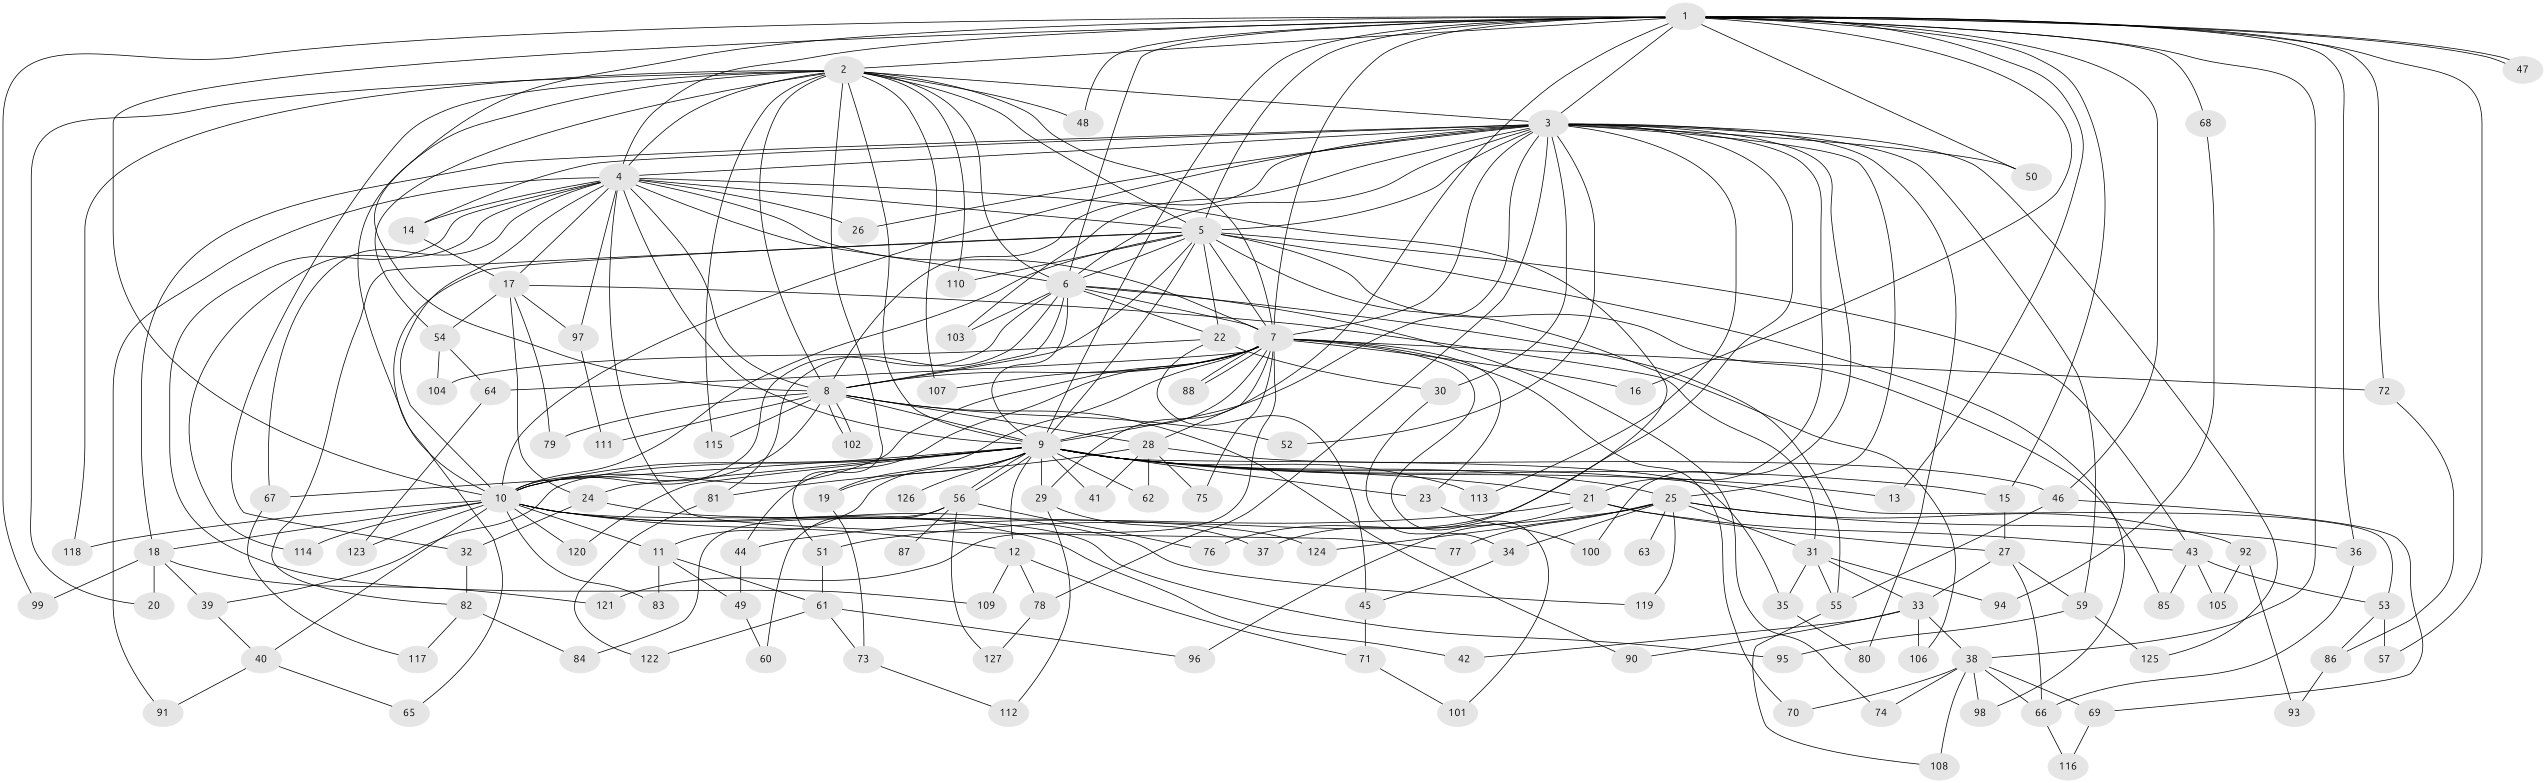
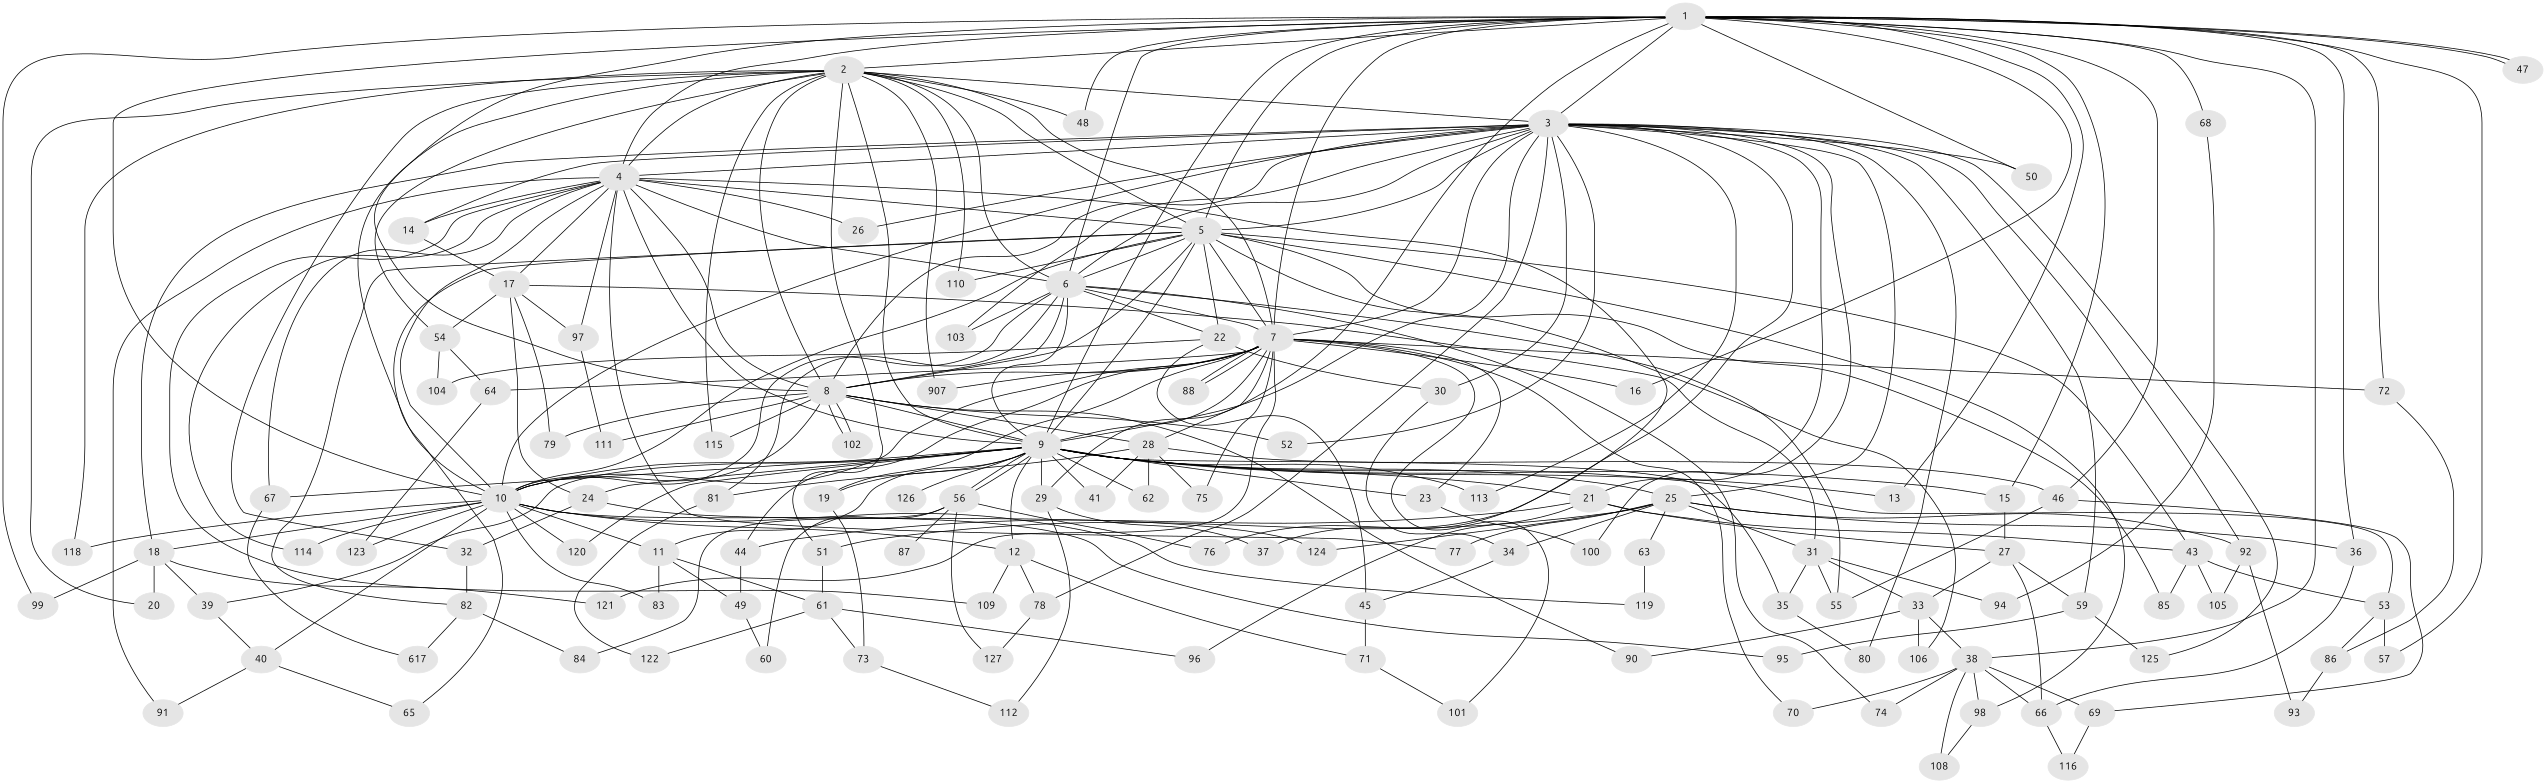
edge "3" -- "92": added
edge "4" -- "7": removed
node "107": label "107" -> "907"
edge "25" -- "119": now "63" -- "119"
node "117": label "117" -> "617"
node "42": removed
edge "55" -- "108": now "98" -- "108"
